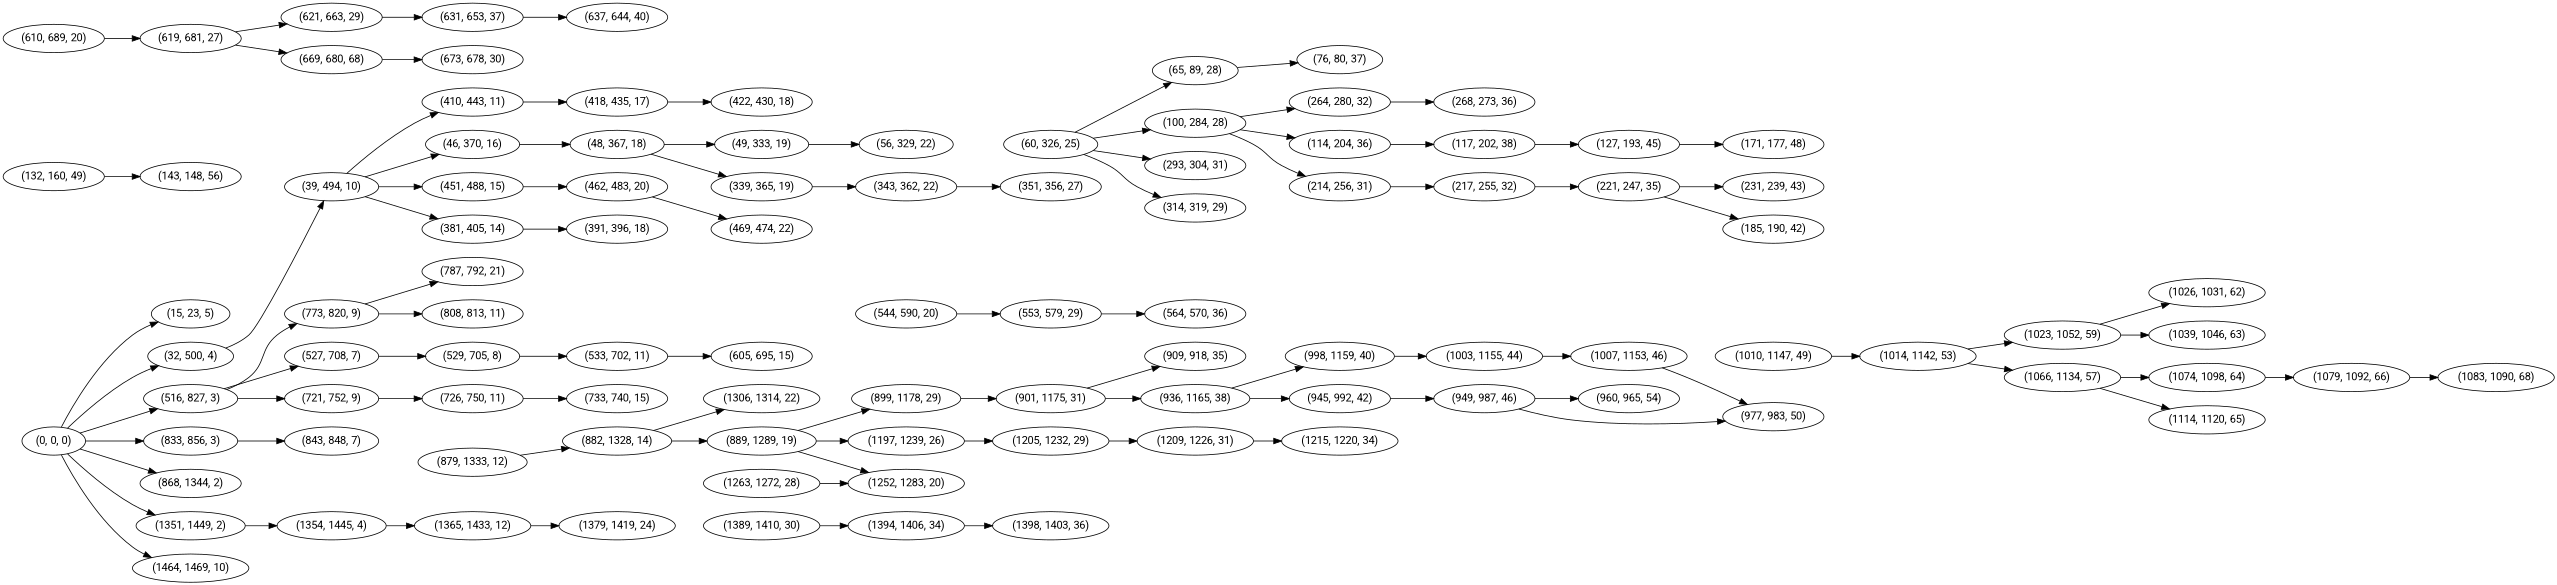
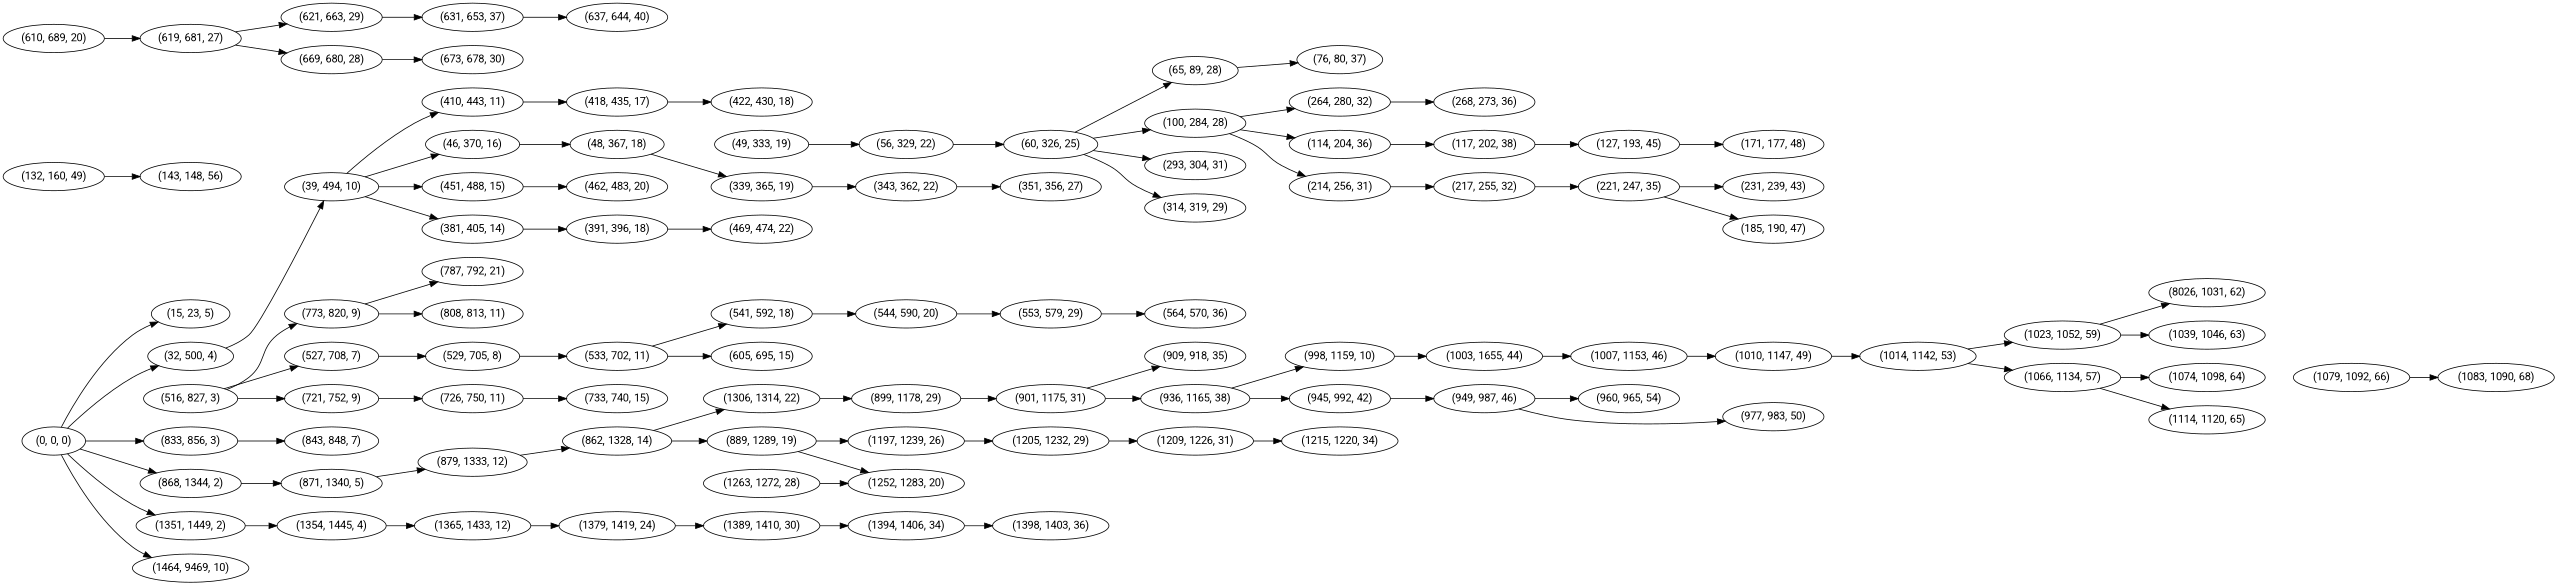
node "(669, 680, 68)": label "(669, 680, 68)" -> "(669, 680, 28)"
edge "(48, 367, 18)" -> "(49, 333, 19)": removed
edge "(56, 329, 22)" -> "(60, 326, 25)": added
edge "(462, 483, 20)" -> "(469, 474, 22)": now "(391, 396, 18)" -> "(469, 474, 22)"
node "(185, 190, 42)": label "(185, 190, 42)" -> "(185, 190, 47)"
node "(1026, 1031, 62)": label "(1026, 1031, 62)" -> "(8026, 1031, 62)"
node "(541, 592, 18)": added
node "(998, 1159, 40)": label "(998, 1159, 40)" -> "(998, 1159, 10)"
node "(1003, 1155, 44)": label "(1003, 1155, 44)" -> "(1003, 1655, 44)"
edge "(1074, 1098, 64)" -> "(1079, 1092, 66)": removed
edge "(1007, 1153, 46)" -> "(977, 983, 50)": now "(1007, 1153, 46)" -> "(1010, 1147, 49)"
edge "(889, 1289, 19)" -> "(899, 1178, 29)": now "(1306, 1314, 22)" -> "(899, 1178, 29)"
edge "(0, 0, 0)" -> "(516, 827, 3)": removed
node "(882, 1328, 14)": label "(882, 1328, 14)" -> "(862, 1328, 14)"
node "(871, 1340, 5)": added
edge "(1379, 1419, 24)" -> "(1389, 1410, 30)": added
node "(1464, 1469, 10)": label "(1464, 1469, 10)" -> "(1464, 9469, 10)"
